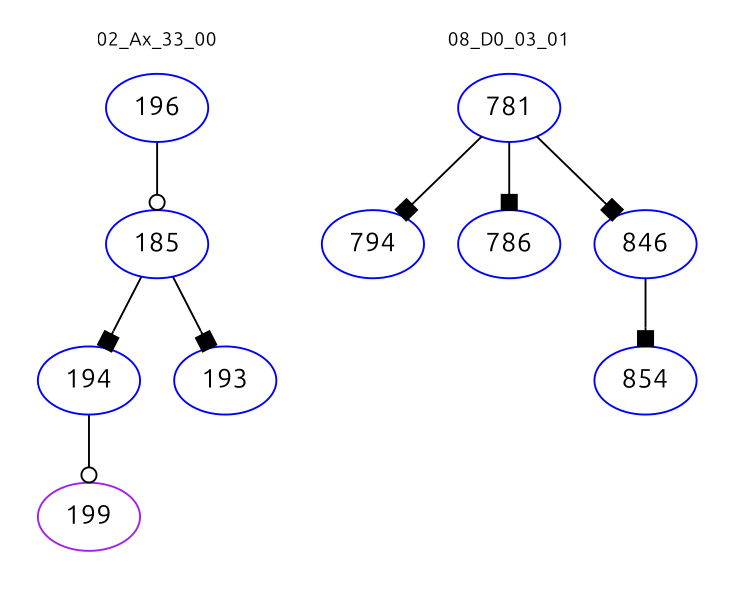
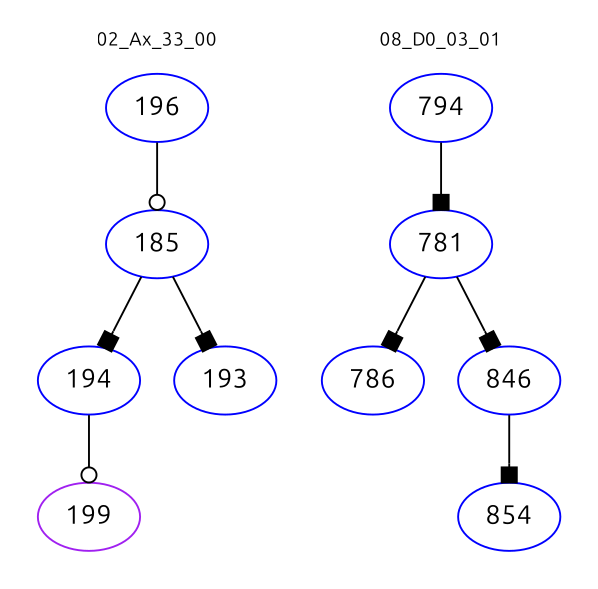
edge "781" -> "794": reversed
